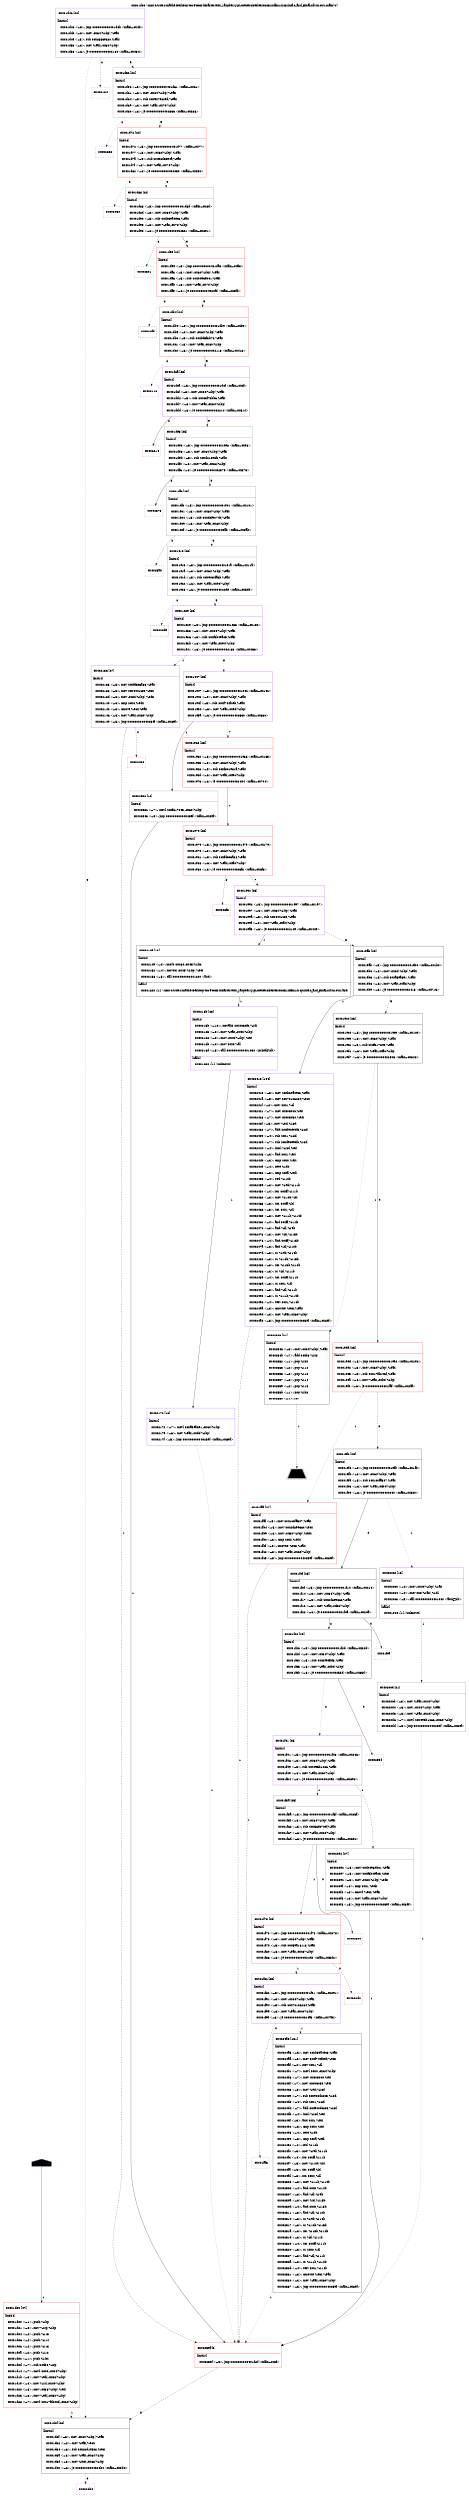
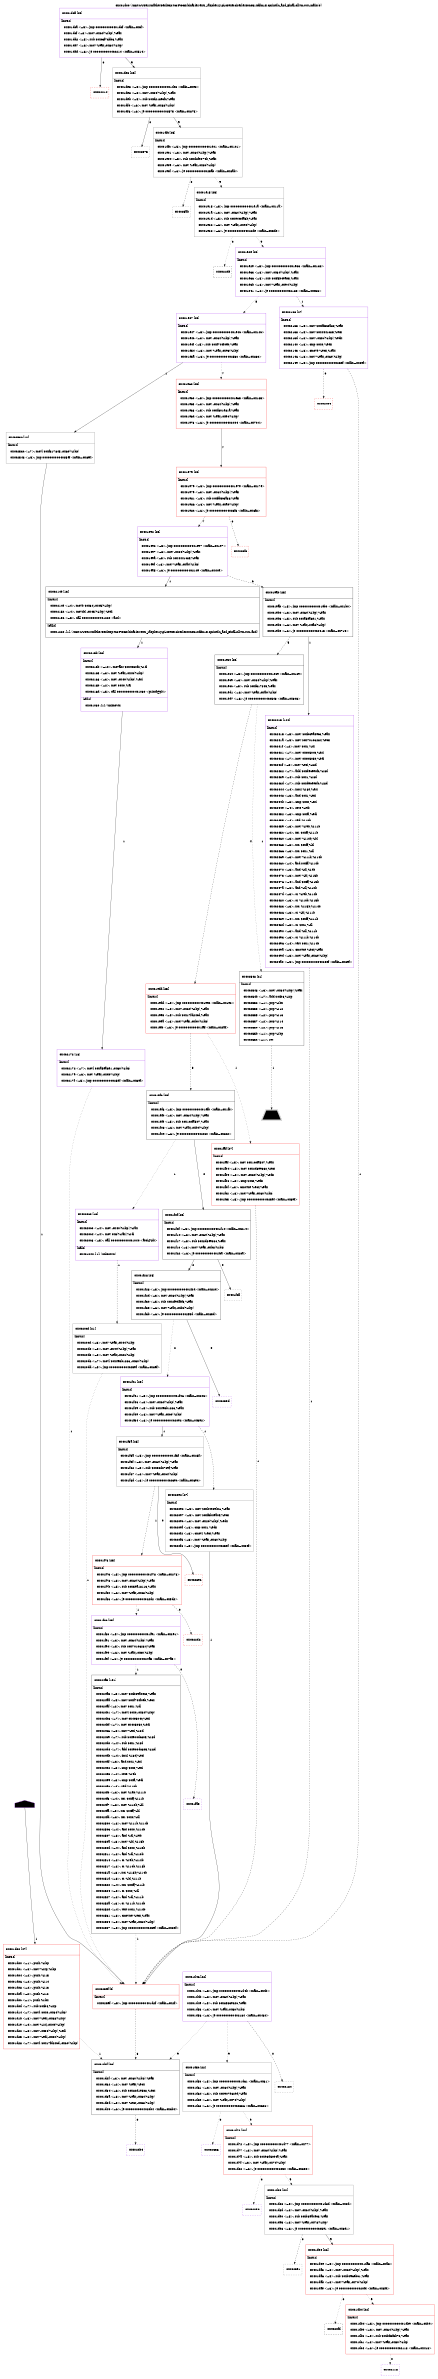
edge "0x401db4 [22]" -> "0x401dca [25]": removed, label "9"
node "0x402214": color purple -> red
edge "0x401ec4 [25]" -> "0x401edd [25]": style solid -> dashed
